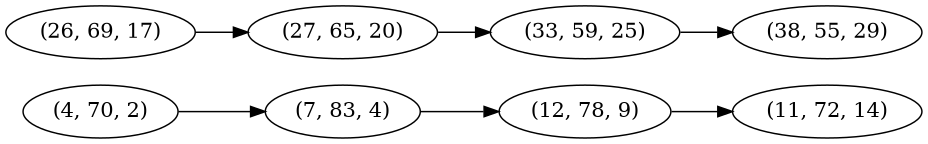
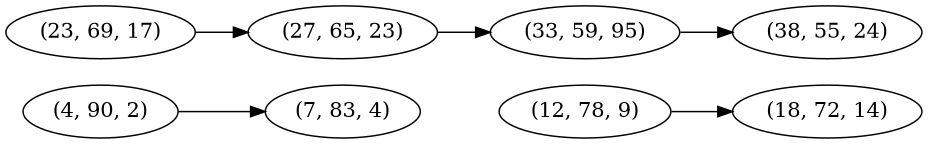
node "(26, 69, 17)": label "(26, 69, 17)" -> "(23, 69, 17)"
node "(27, 65, 20)": label "(27, 65, 20)" -> "(27, 65, 23)"
node "(33, 59, 25)": label "(33, 59, 25)" -> "(33, 59, 95)"
node "(38, 55, 29)": label "(38, 55, 29)" -> "(38, 55, 24)"
node "(4, 70, 2)": label "(4, 70, 2)" -> "(4, 90, 2)"
edge "(7, 83, 4)" -> "(12, 78, 9)": removed
node "(11, 72, 14)": label "(11, 72, 14)" -> "(18, 72, 14)"
